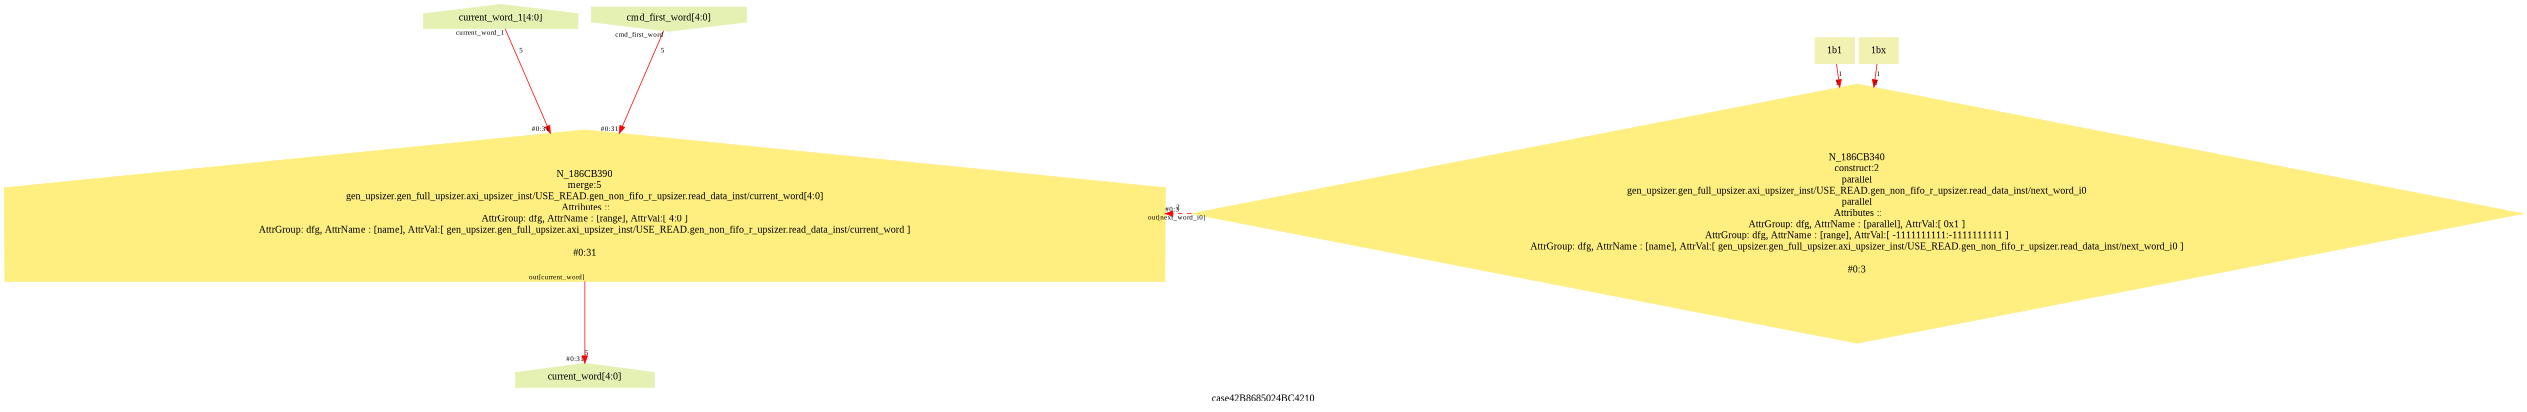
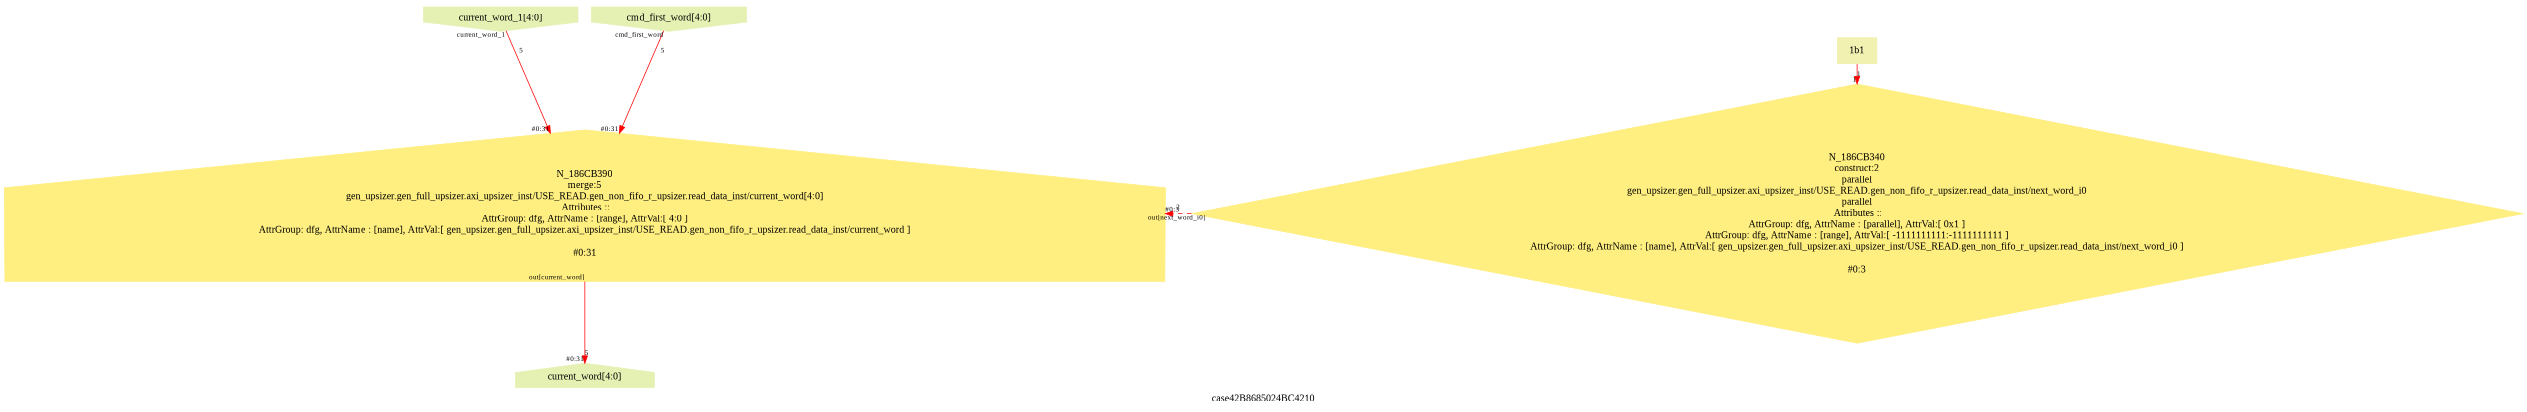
node "current_word_1[4:0]": shape house -> invhouse
node "1bx": removed
